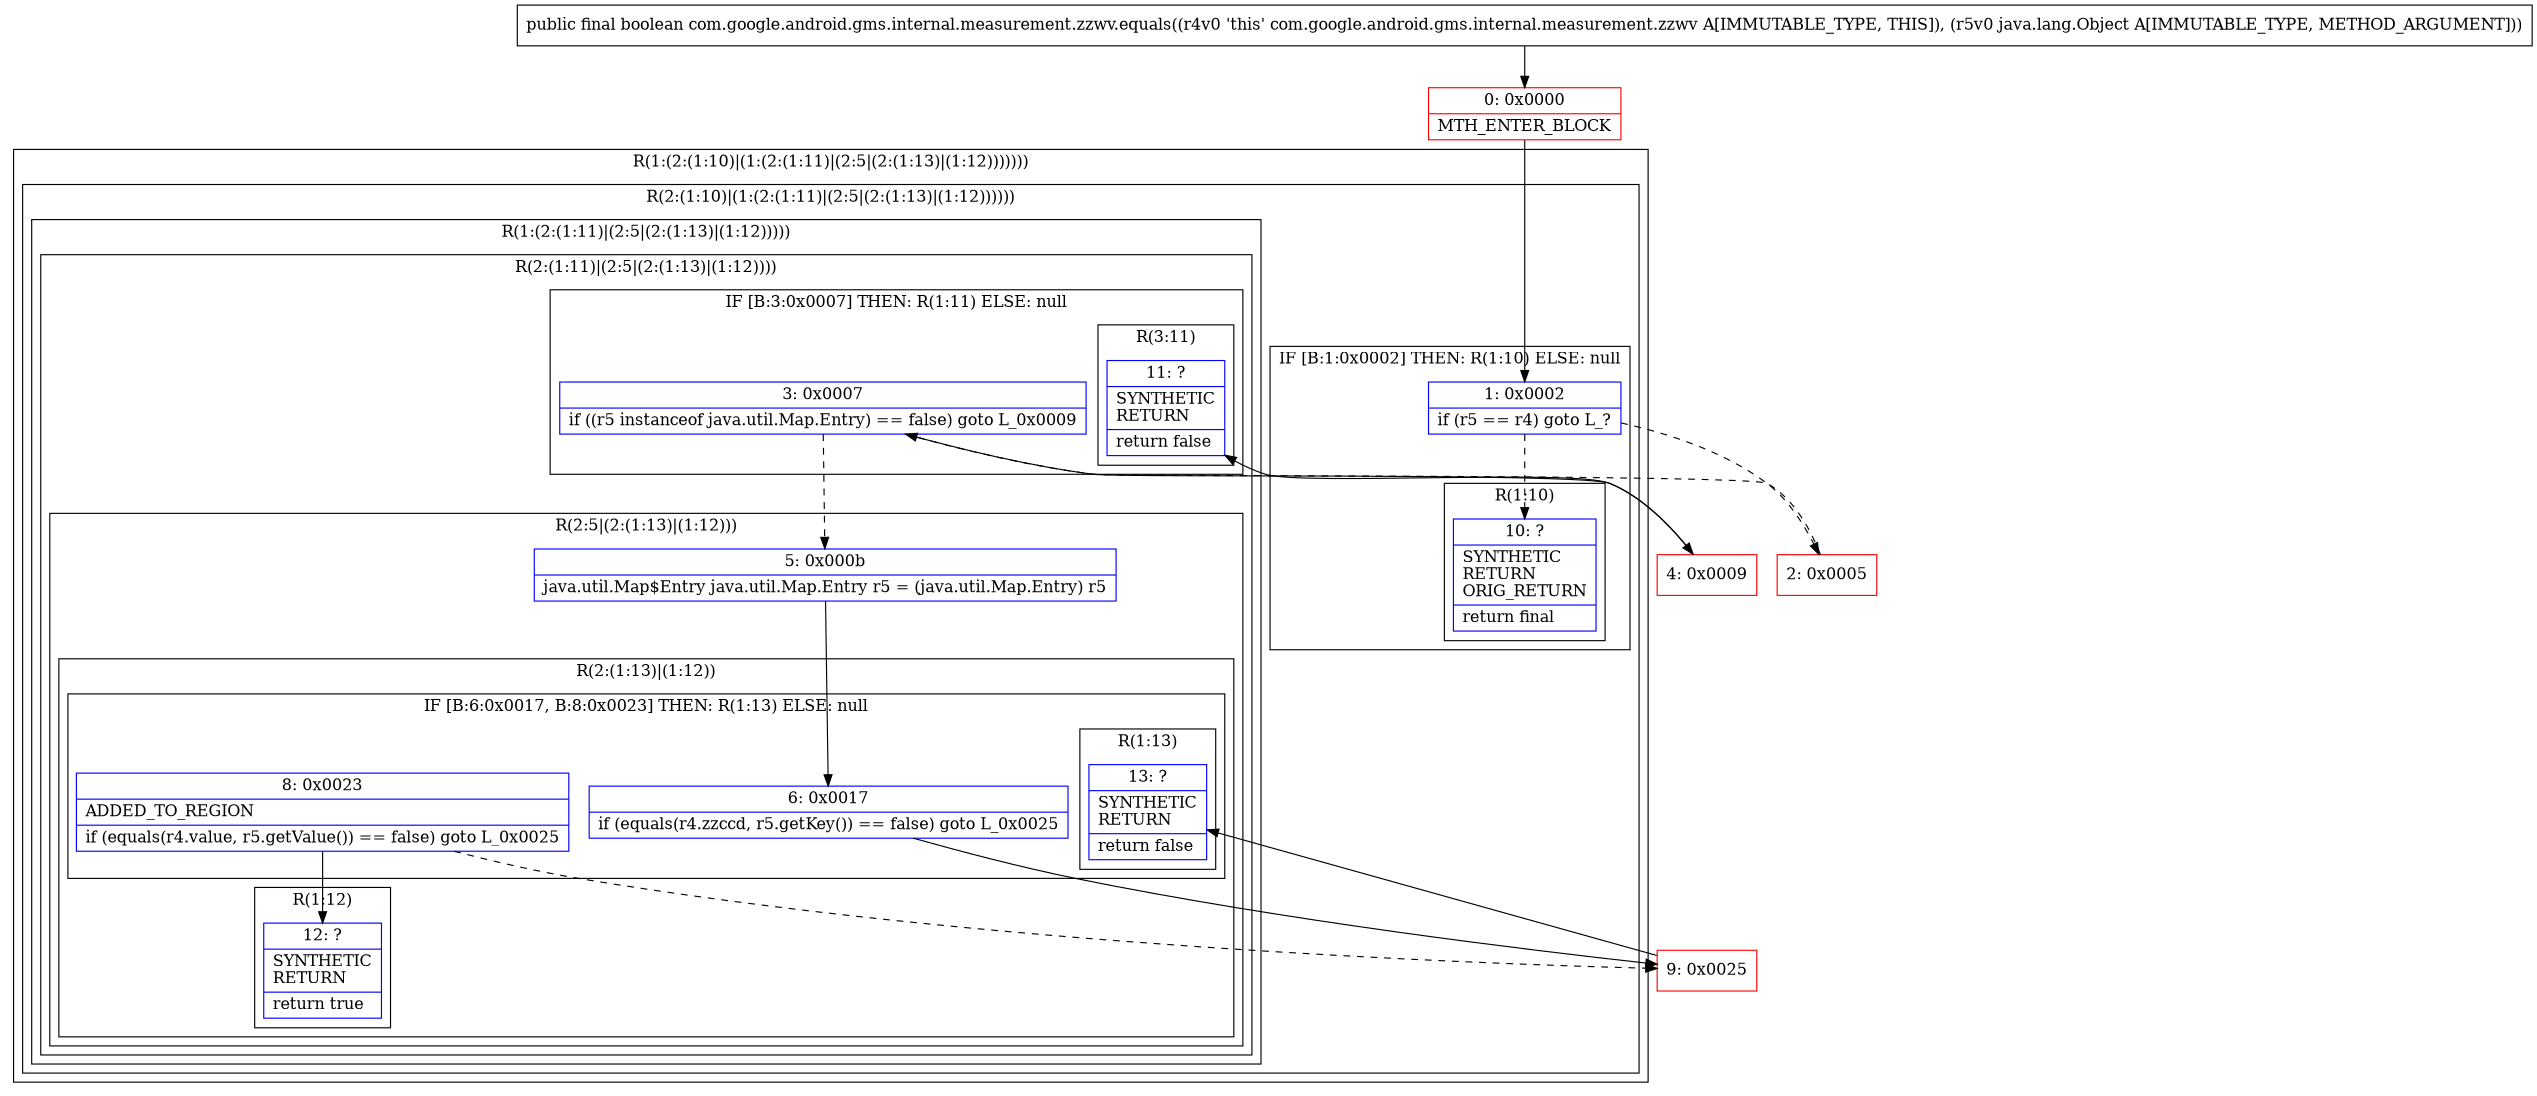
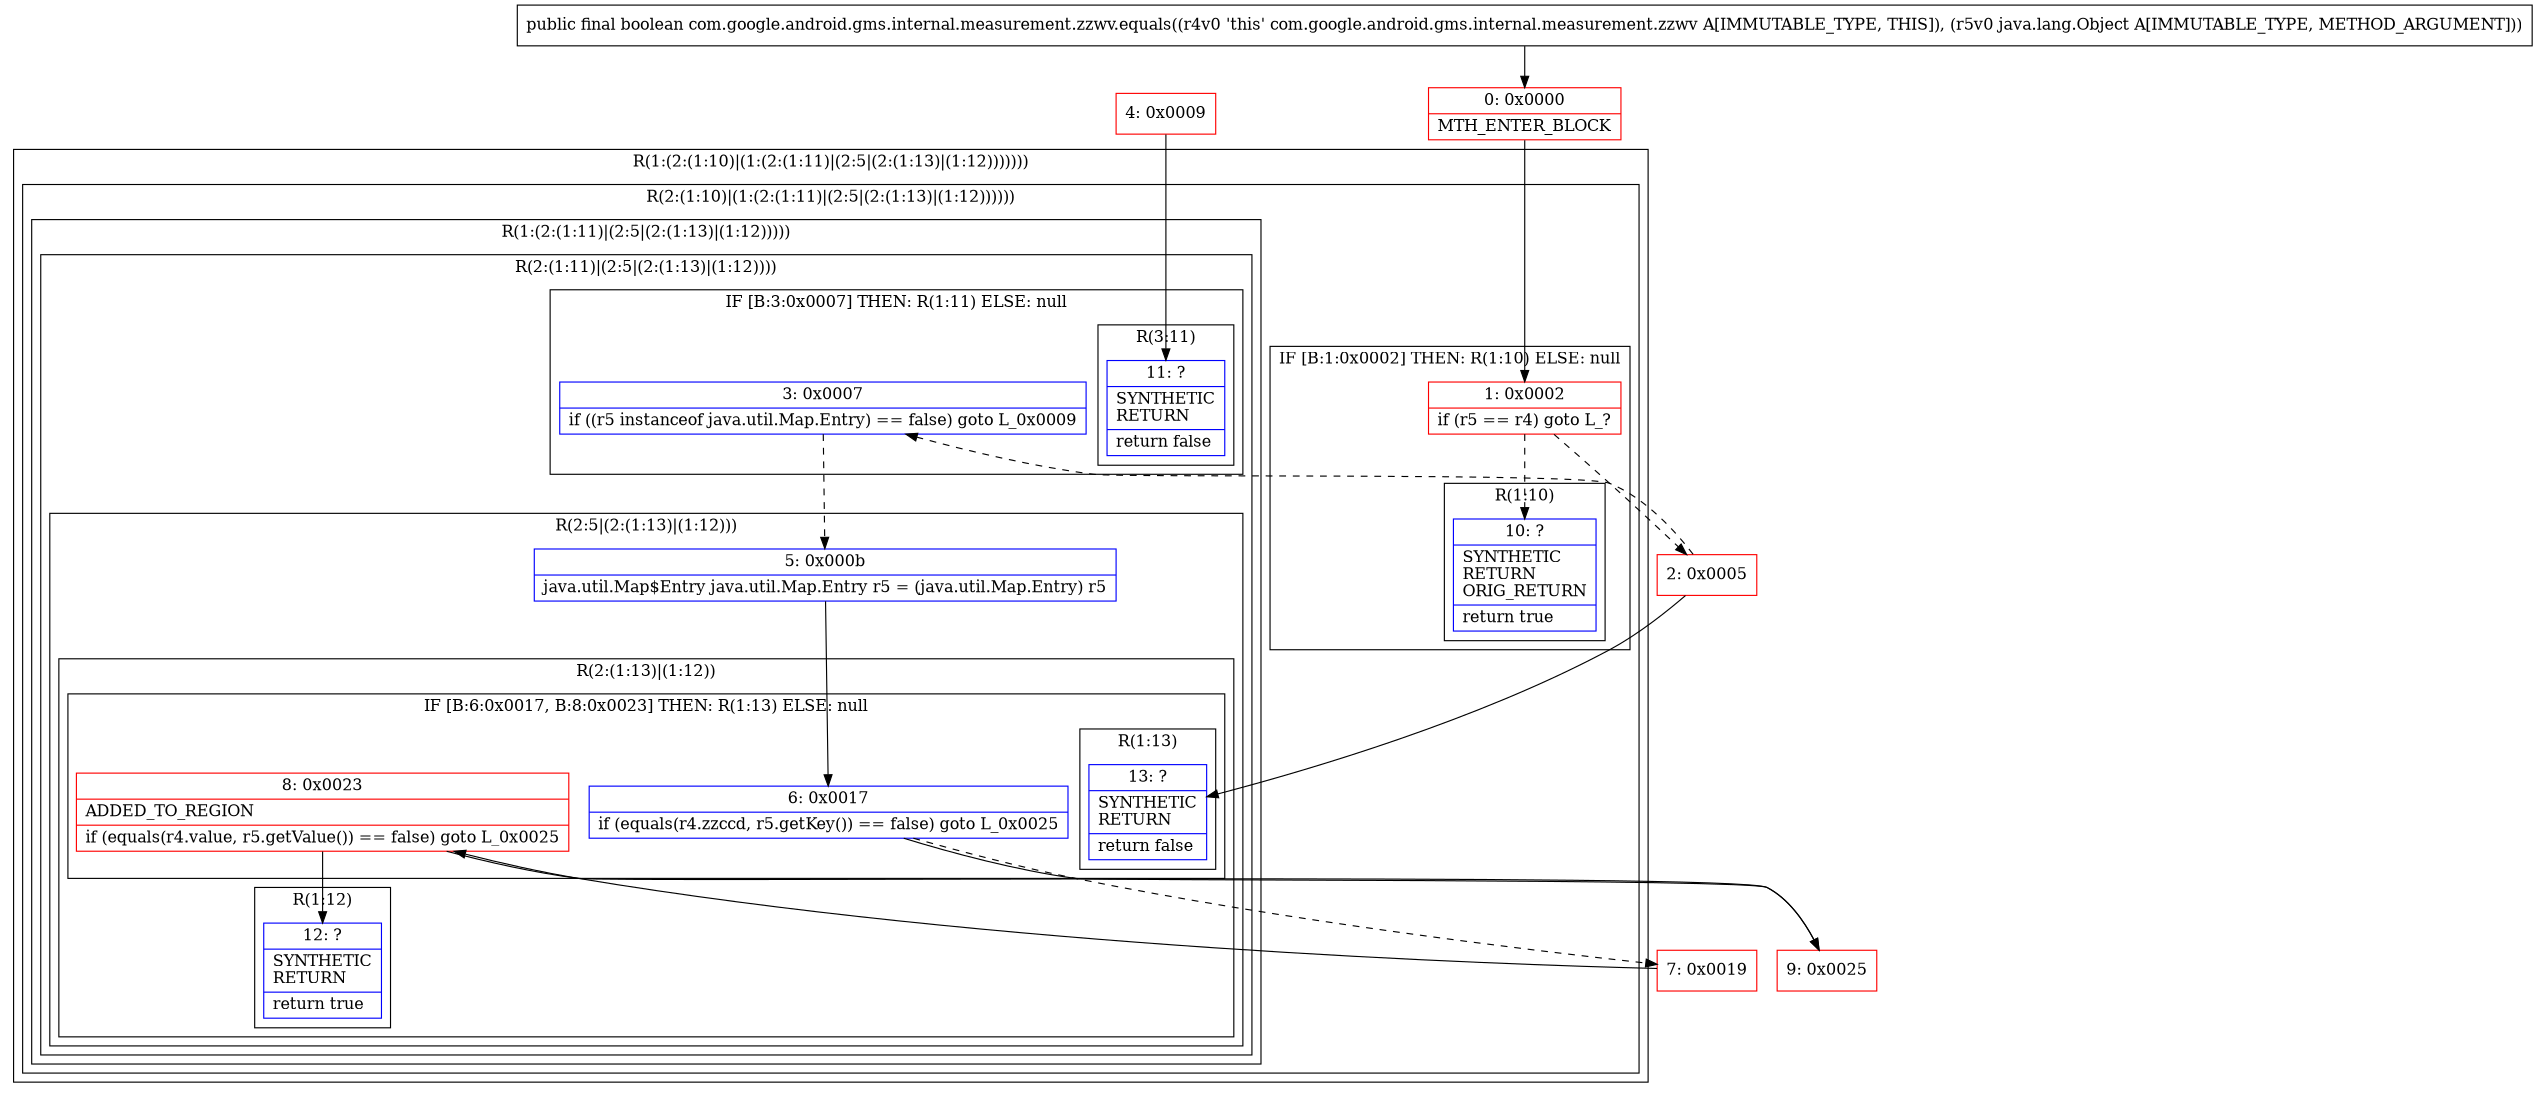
node "1: 0x0002": color blue -> red
edge "3: 0x0007" -> "4: 0x0009": removed
node "10: ?": text "return final" -> "return true"
node "8: 0x0023": color blue -> red
edge "9: 0x0025" -> "13: ?": now "2: 0x0005" -> "13: ?"
edge "8: 0x0023" -> "9: 0x0025": style dashed -> solid
node "7: 0x0019": added
